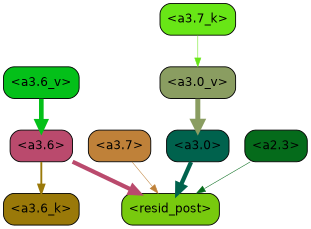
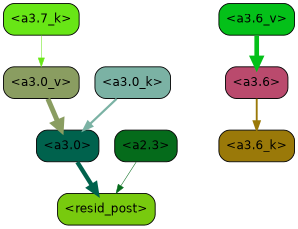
node "<a3.0_k>": added
node "<a3.7>": removed
edge "<a3.6>" -> "<resid_post>": removed
